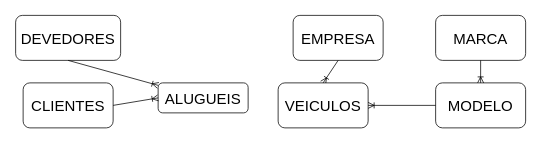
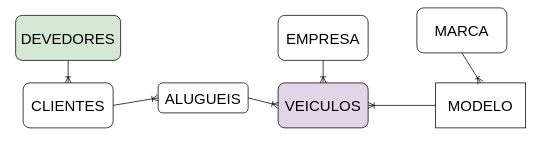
node "DEVEDORES": fillcolor #ffffff -> #d5e8d4
node "EMPRESA": moved (338, 38) -> (323, 38)
node "MARCA": moved (480, 38) -> (462, 30)
edge "DEVEDORES" -> "ALUGUEIS": now "DEVEDORES" -> "CLIENTES"
edge "ALUGUEIS" -> "VEICULOS": added
node "VEICULOS": fillcolor #ffffff -> #e1d5e7
node "MODELO": shape rounded rectangle -> rectangle
